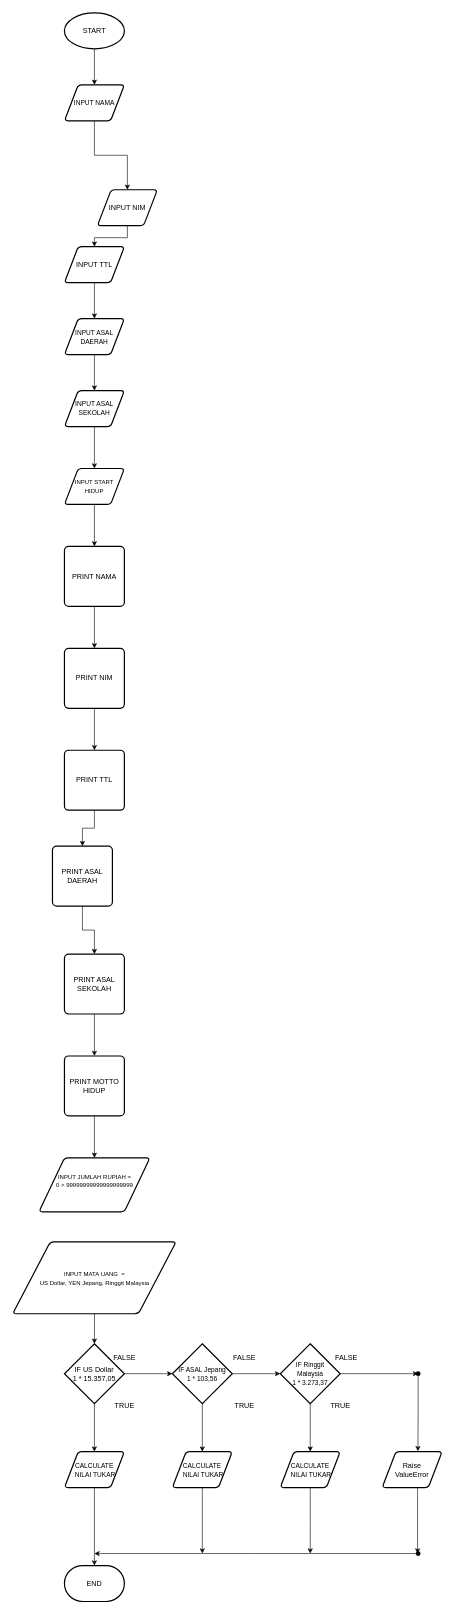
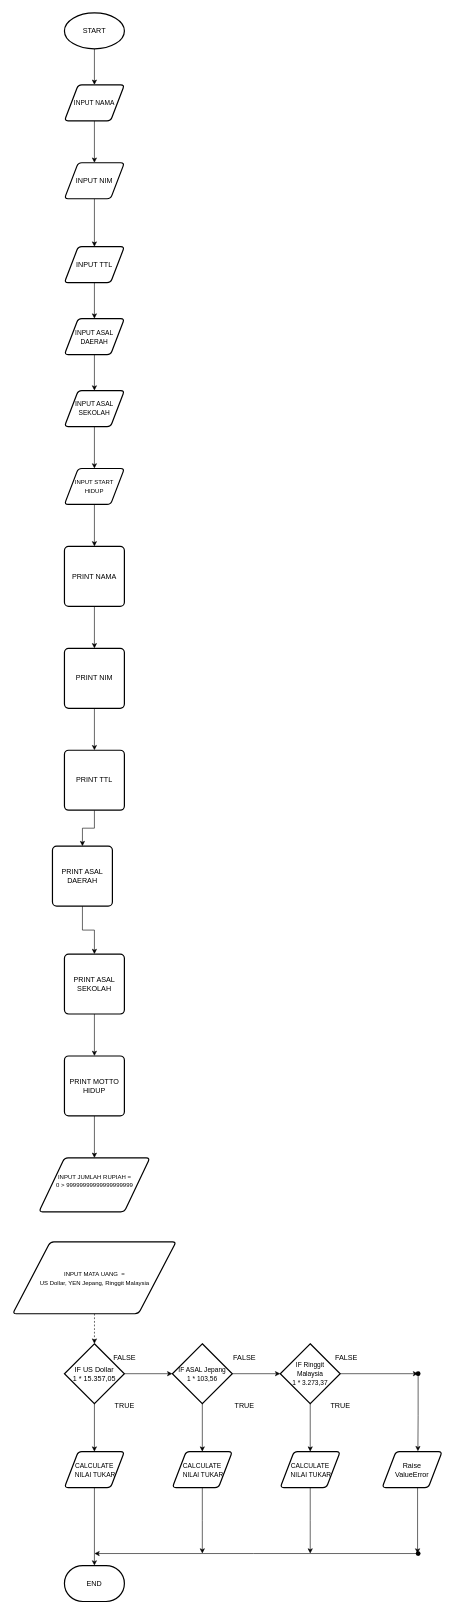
node "INPUT NIM": moved (128, 207) -> (95, 180)
edge "INPUT MATA UANG = US Dollar, YEN Jepang, Ringgit Malaysia" -> "IF US Dollar 1 * 15.357,05": style solid -> dashed
